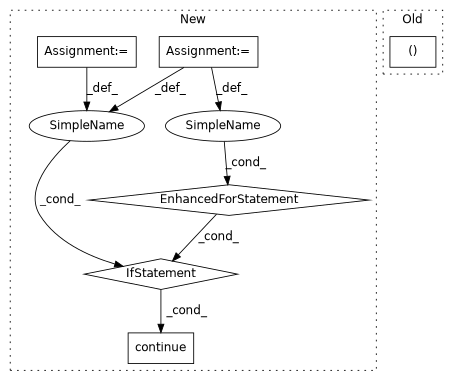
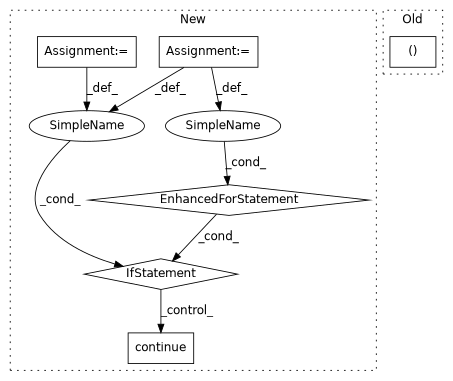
edge "IfStatement" -> "continue": label "_cond_" -> "_control_"
